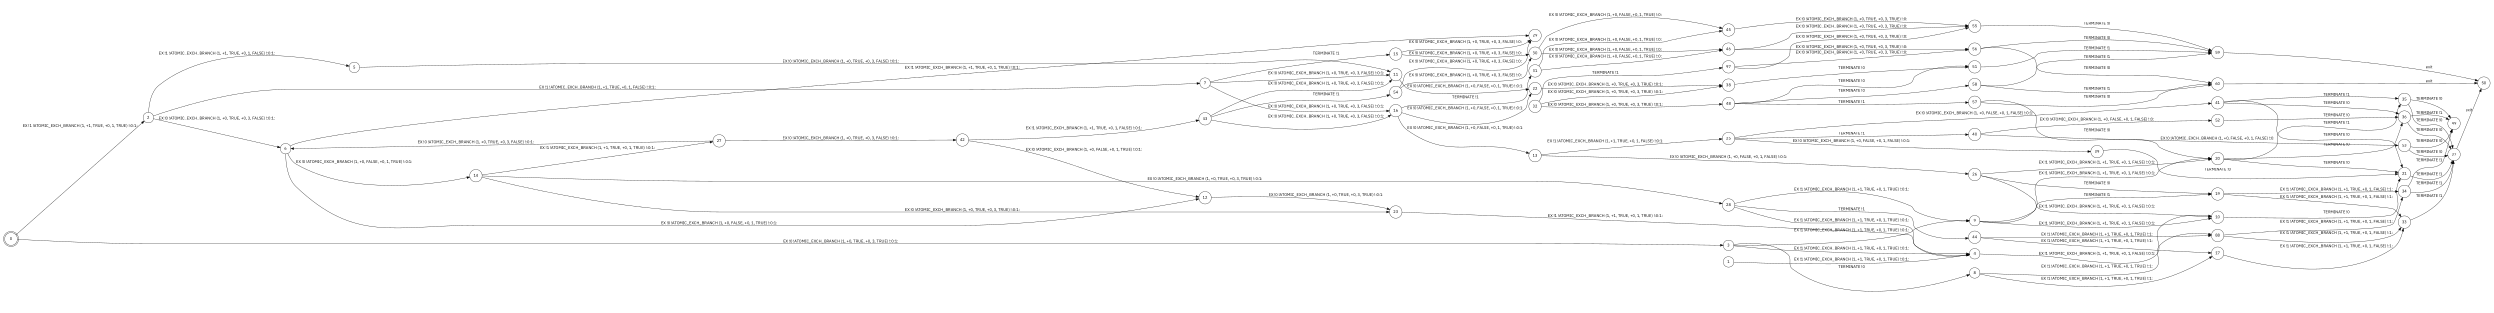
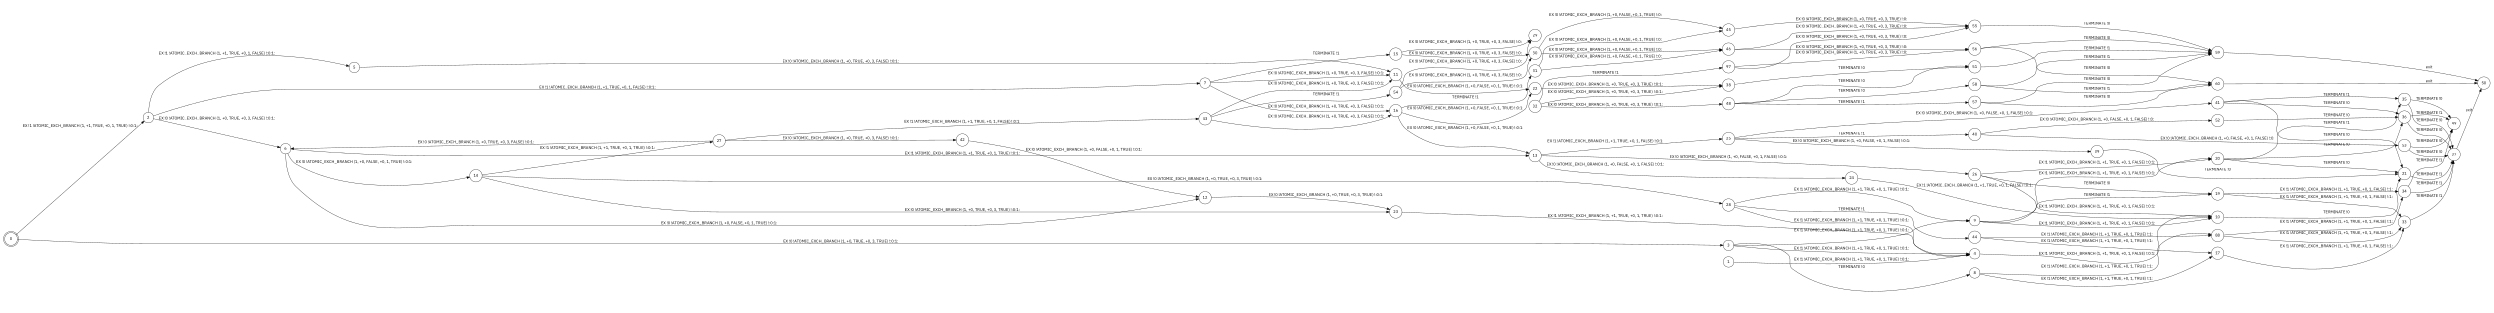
edge "6" -> "29": now "6" -> "13"
edge "42" -> "43": now "27" -> "43"
edge "57" -> "20": now "57" -> "59"
node "24": added
